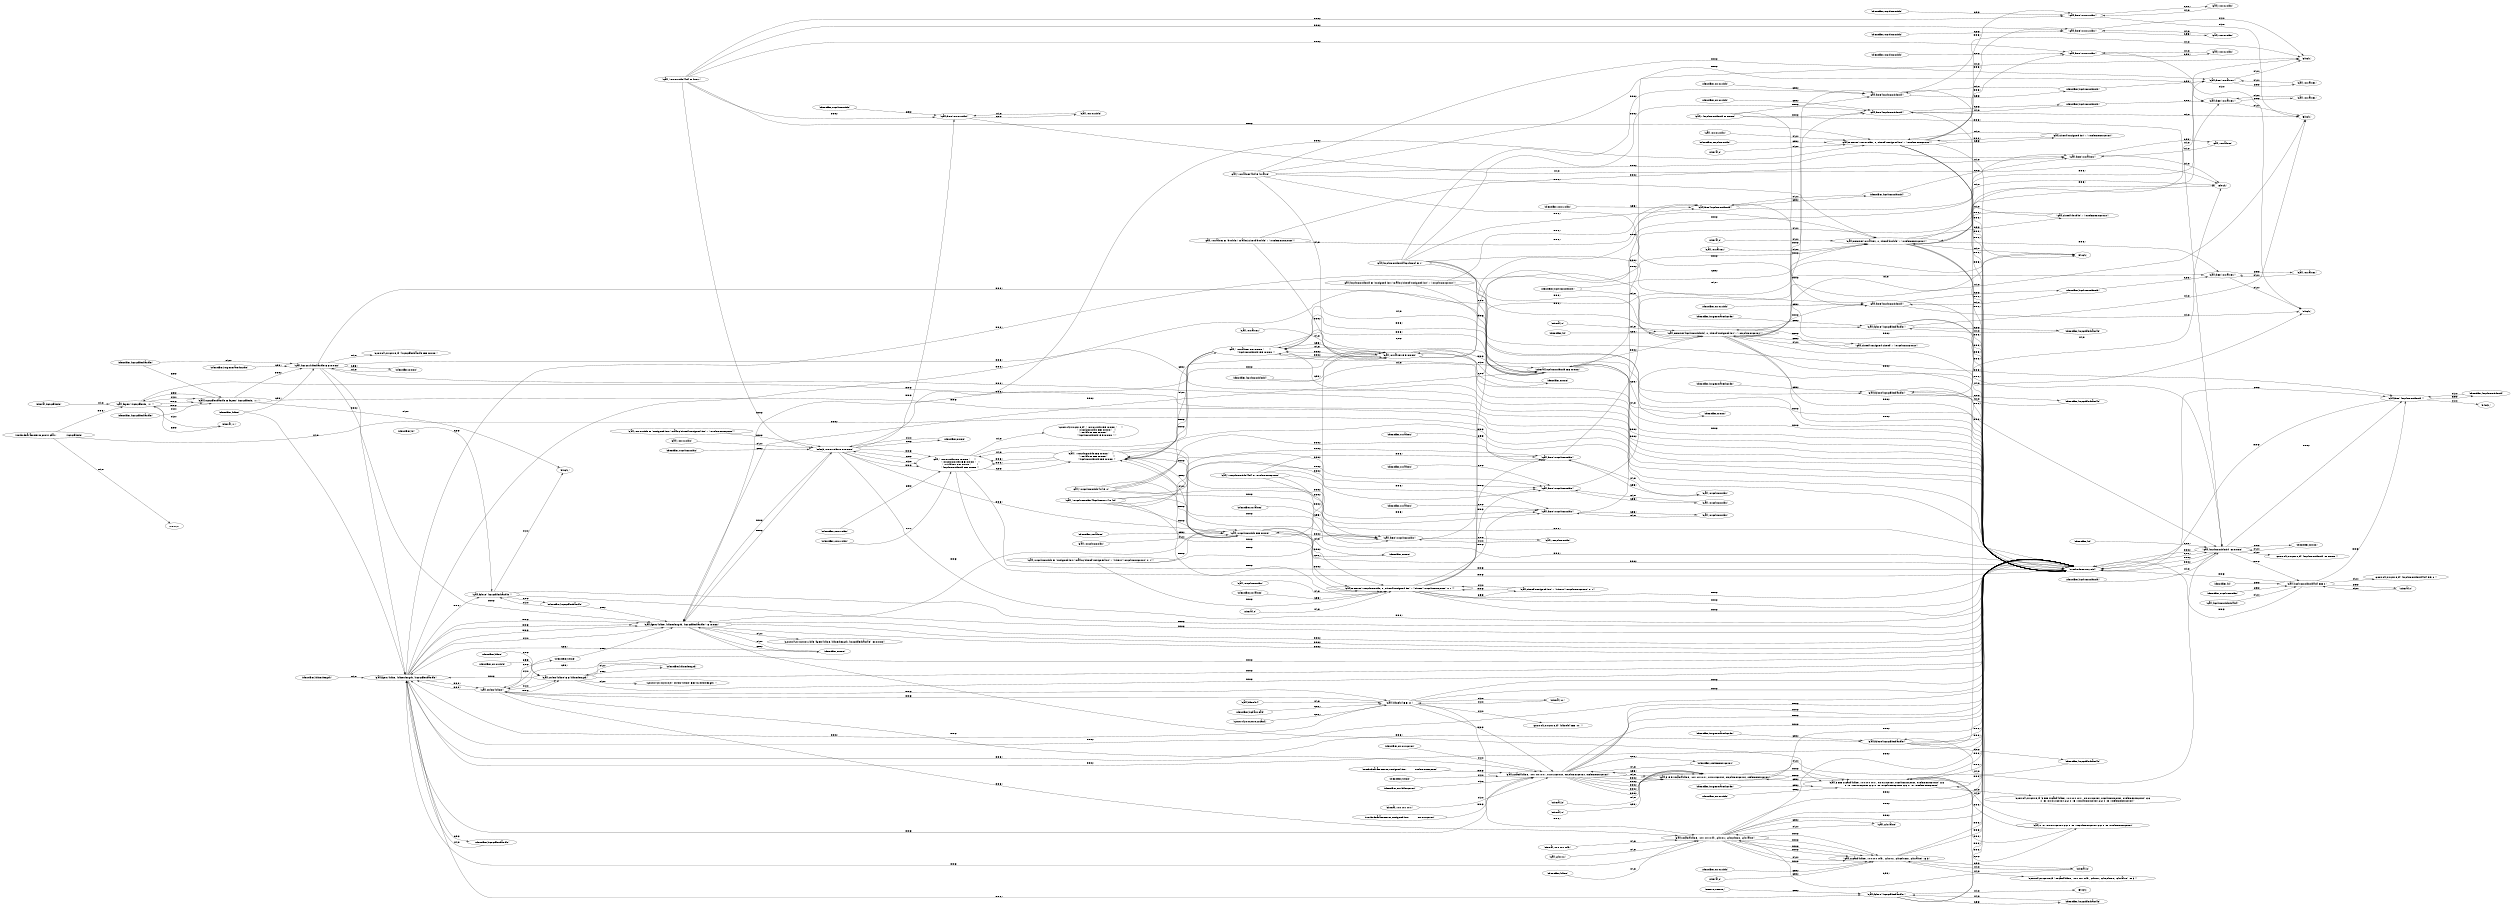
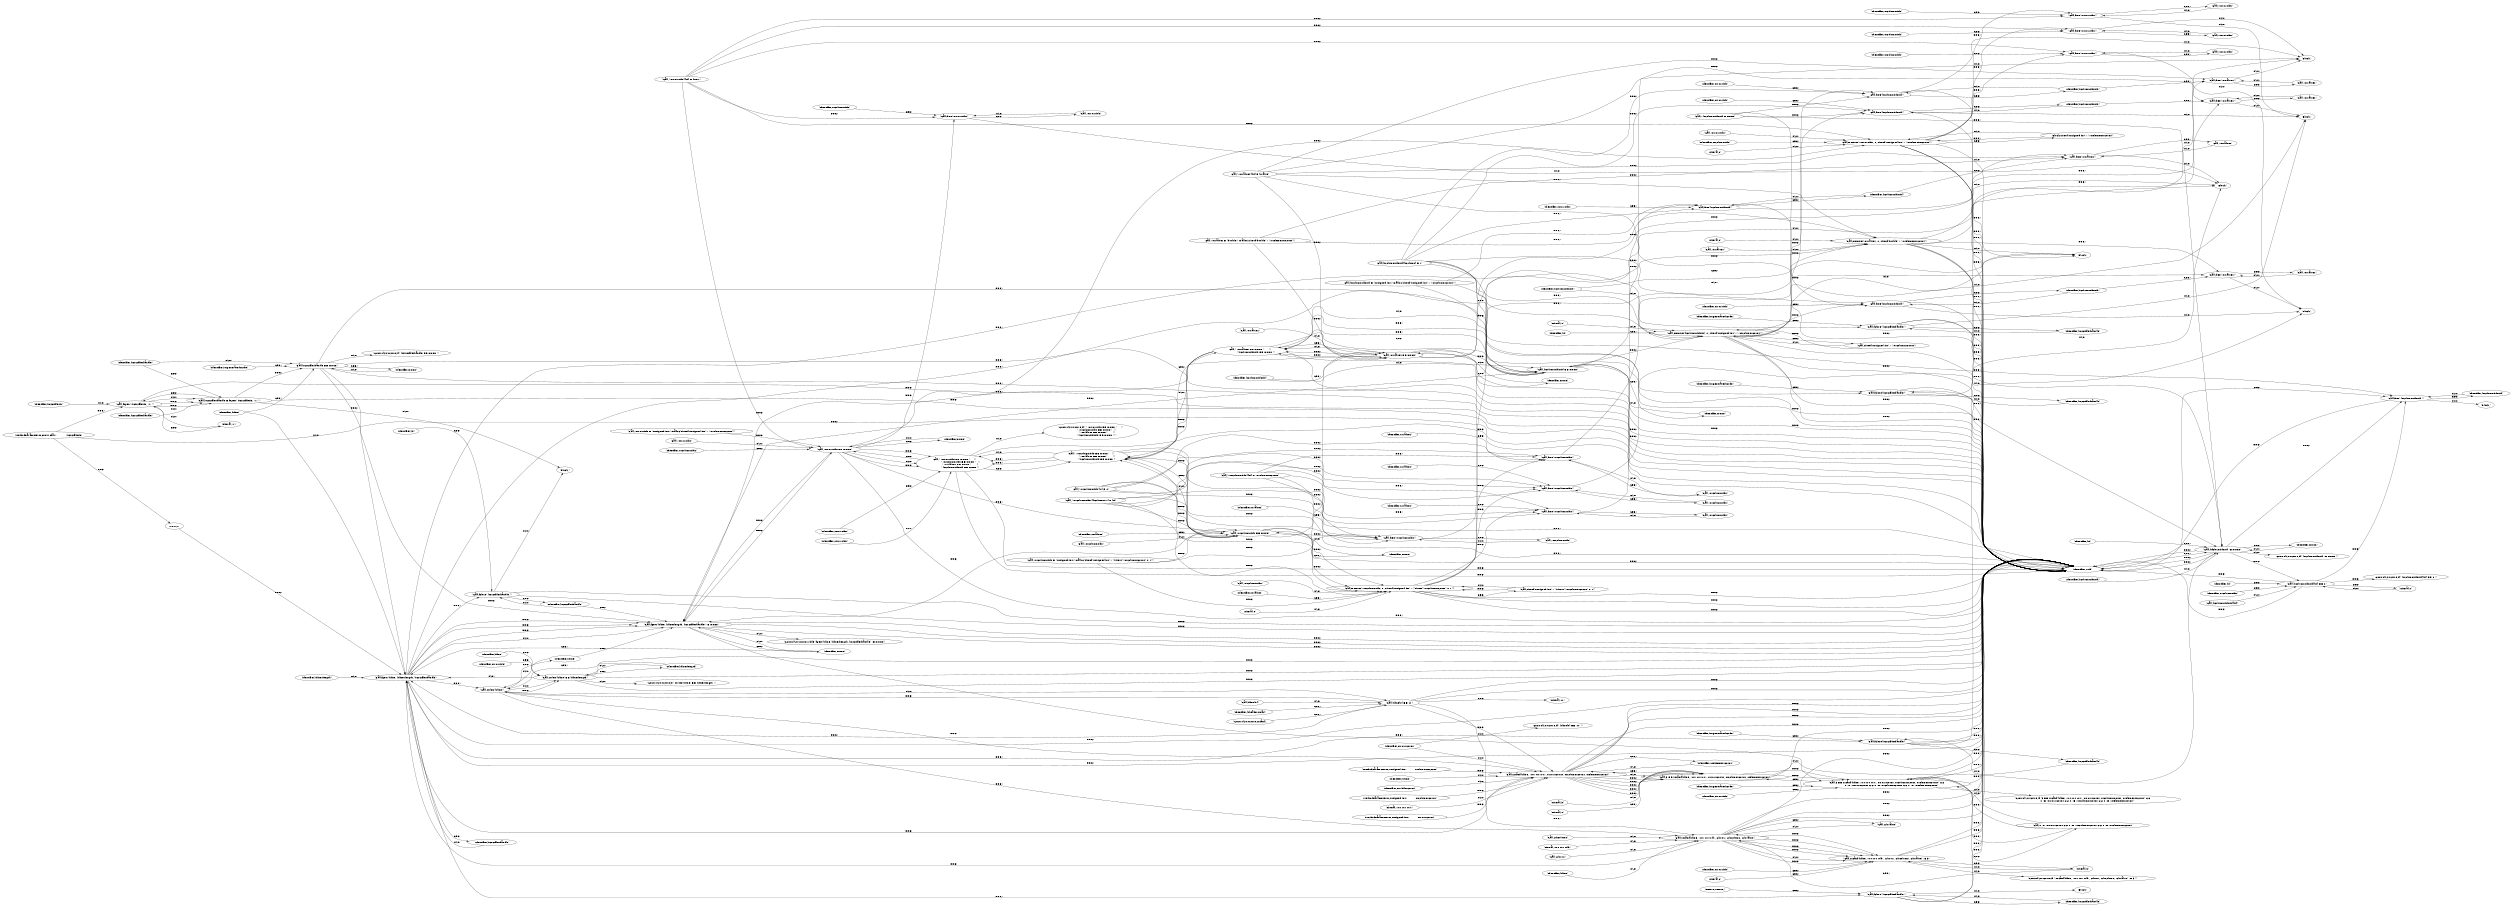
node "(Call,sizeof(unsigned int) * (*o_element_count))": label "(Call,sizeof(unsigned int) * (*o_element_count))" -> "(Block,sizeof(unsigned int) * (*o_element_count))"
node "(Call,sizeof(double) * (*o_element_count))": removed
edge "(Call,(*o_values)[l_i] = l_value)" -> "(Call,*o_values == NULL)": label "AST: " -> "DDG: "
node "(Call,sizeof(unsigned sizeof) * (*o_column_count))": label "(Call,sizeof(unsigned sizeof) * (*o_column_count))" -> "(Call,sizeof(unsigned int) * (*o_column_count))"
node "(ControlStructure,if ( l_csc_file_handle == NULL ))": label "(ControlStructure,if ( l_csc_file_handle == NULL ))" -> "(ControlStructure,if ( l_size_file_handle == NULL ))"
node "(Call,l_csc_while_handle == NULL)": label "(Call,l_csc_while_handle == NULL)" -> "(Call,l_csc_file_handle == NULL)"
edge "(Call,(*o_column_idx)[0] = 0)" -> "(Call,*o_values == NULL)": now "(Call,(*o_column_idx)[0] = 0)" -> "(Call,*o_column_idx == NULL)"
node "(Literal,l_column_idx_id == NULL)": label "(Literal,l_column_idx_id == NULL)" -> "(Call,l_column_idx_id == NULL)"
node "(Literal,i_csc_file_in)": label "(Literal,i_csc_file_in)" -> "(Identifier,i_csc_file_in)"
node "(Block,*o_row_idx == NULL)": label "(Block,*o_row_idx == NULL)" -> "(Call,*o_row_idx == NULL)"
edge "(MethodParameterIn,const char*             i_csc_file_in)" -> "1000121": label "AST: " -> "CFG: "
node "(Call,l_column_idx_id != NULL)": label "(Call,l_column_idx_id != NULL)" -> "(Call,l_fclose_idx_id != NULL)"
node "(MethodReturn,void)": label "(MethodReturn,void)" -> "(Identifier,void)"
edge "(Call,l_column_idx_id[l_i] == 0)" -> "(ControlStructure,if ( l_column_idx_id[l_i] == 0 ))": label "AST: " -> "DDG: "
edge "(Call,strlen(l_line) == l_line_length)" -> "(Call,fgets(l_line, l_line_length, l_csc_file_handle))": label "DDG: " -> "AST: "
node "(ControlStructure,if ( strlen(l_line) == l_while_length ))": label "(ControlStructure,if ( strlen(l_line) == l_while_length ))" -> "(ControlStructure,if ( strlen(l_line) == l_line_length ))"
edge "(Call,strlen(l_line))" -> "(Call,fgets(l_line, l_line_length, l_csc_file_handle))": now "1000121" -> "(Call,fgets(l_line, l_line_length, l_csc_file_handle))"
edge "(Call,strlen(l_line))" -> "(Call,l_line[0] == '%')": label "DDG: " -> "AST: "
edge "(Call,l_line[0] == '%')" -> "(Literal,'%')": label "AST: " -> "CFG: "
edge "(Literal,'%')" -> "(Call,l_line[0] == '%')": removed, label "AST:"
node "(Identifier,l_char_read)": label "(Identifier,l_char_read)" -> "(Identifier,l_header_read)"
edge "(Call,l_line[0] == '%')" -> "(ControlStructure,if ( l_line[0] == '%' ))": now "(Identifier,o_row_count)" -> "(ControlStructure,if ( l_line[0] == '%' ))"
node "(MethodParameterIn,unsigned int*           o_column_count)": added
node "(Call,&l_column)": added
